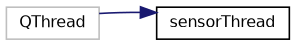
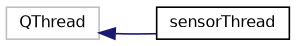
edge "QThread" -> "sensorThread": reversed
